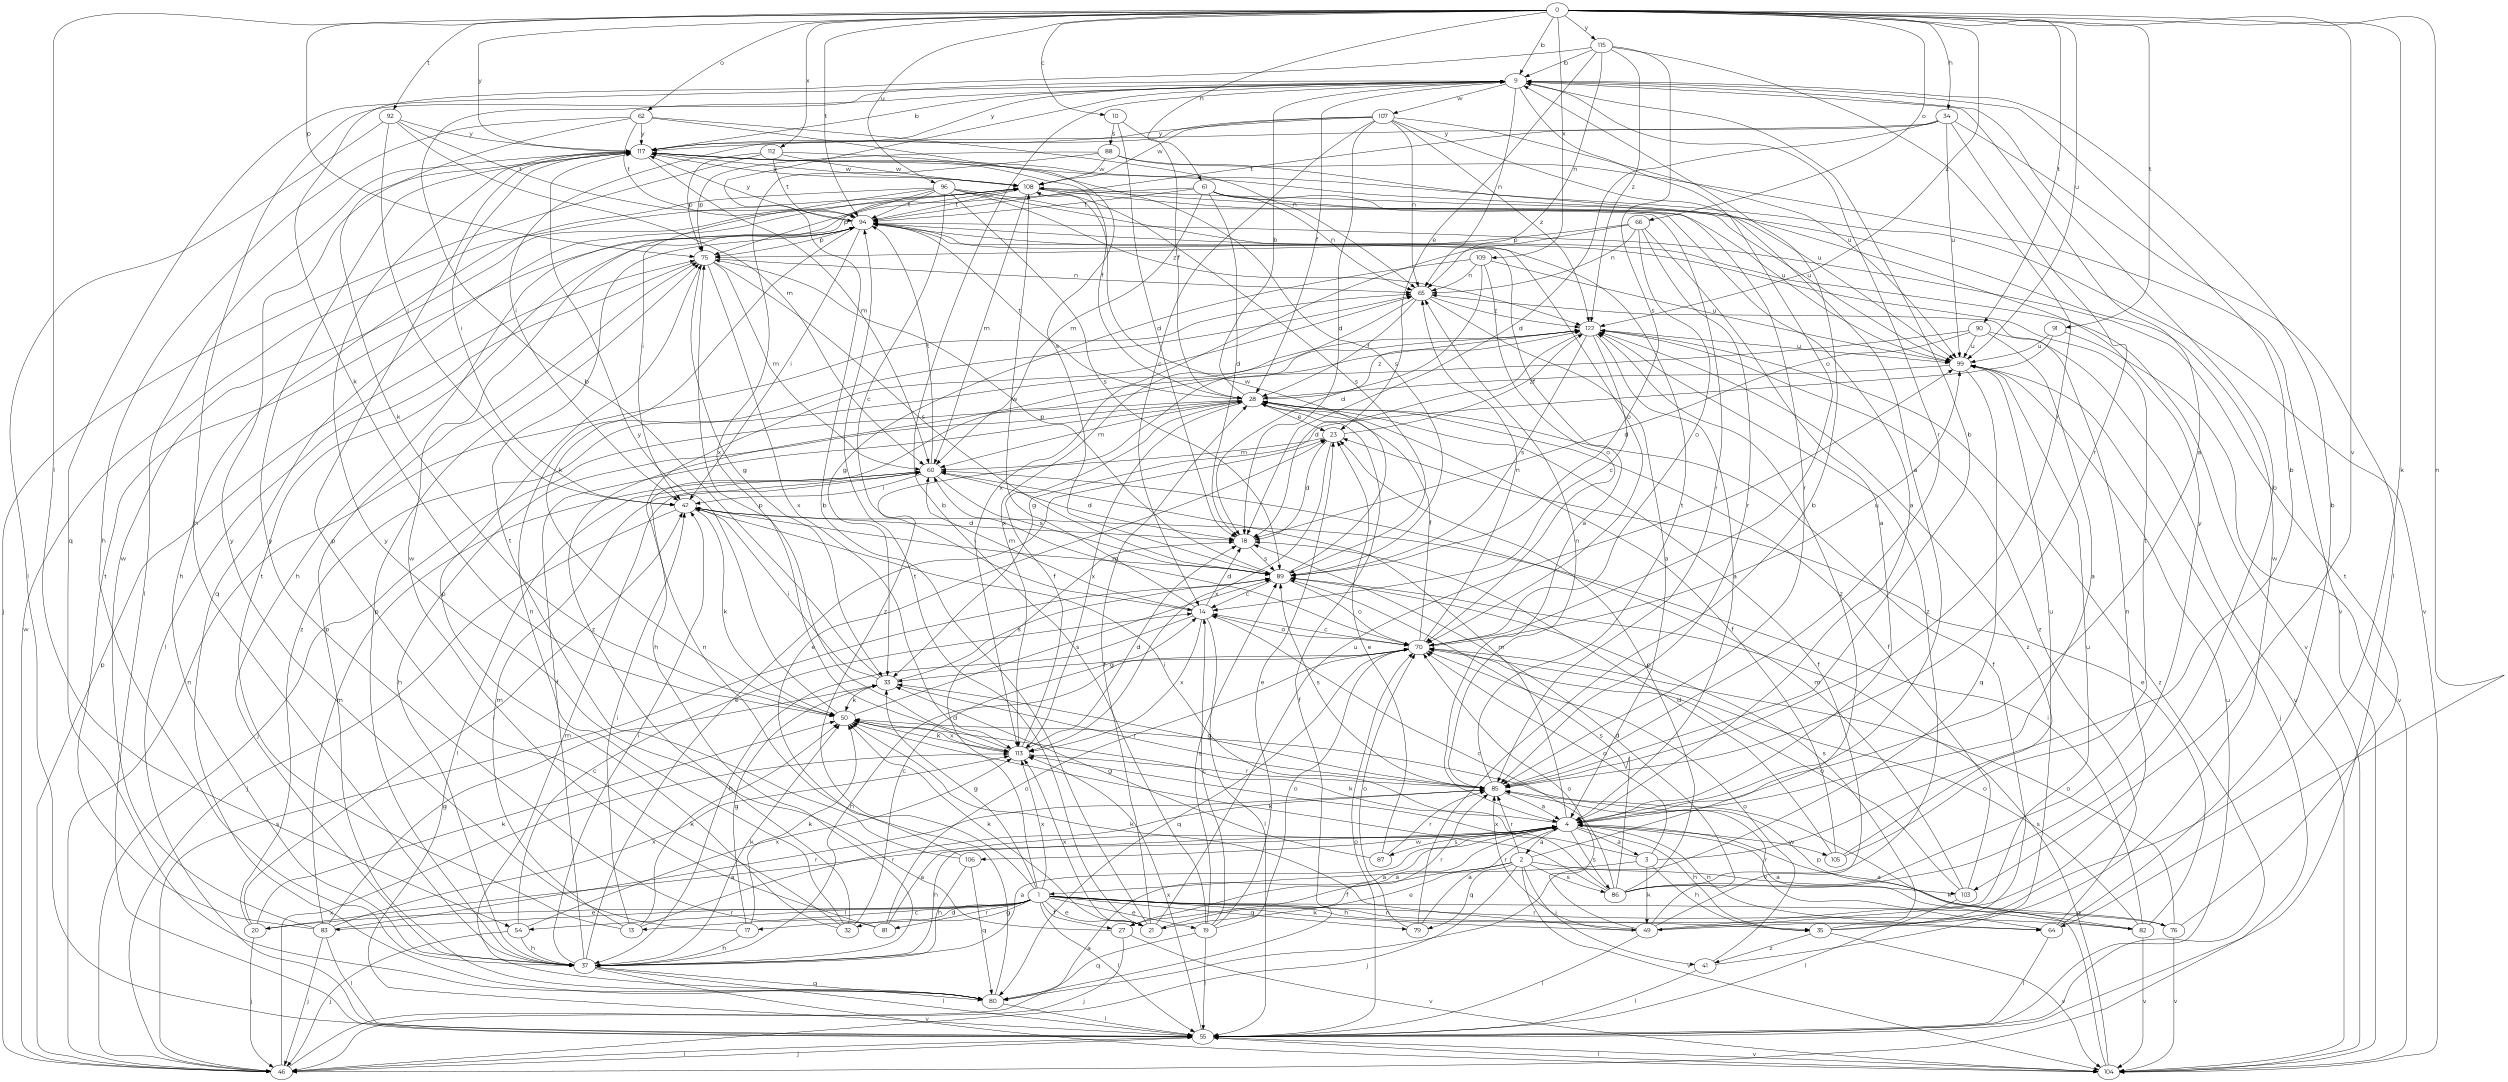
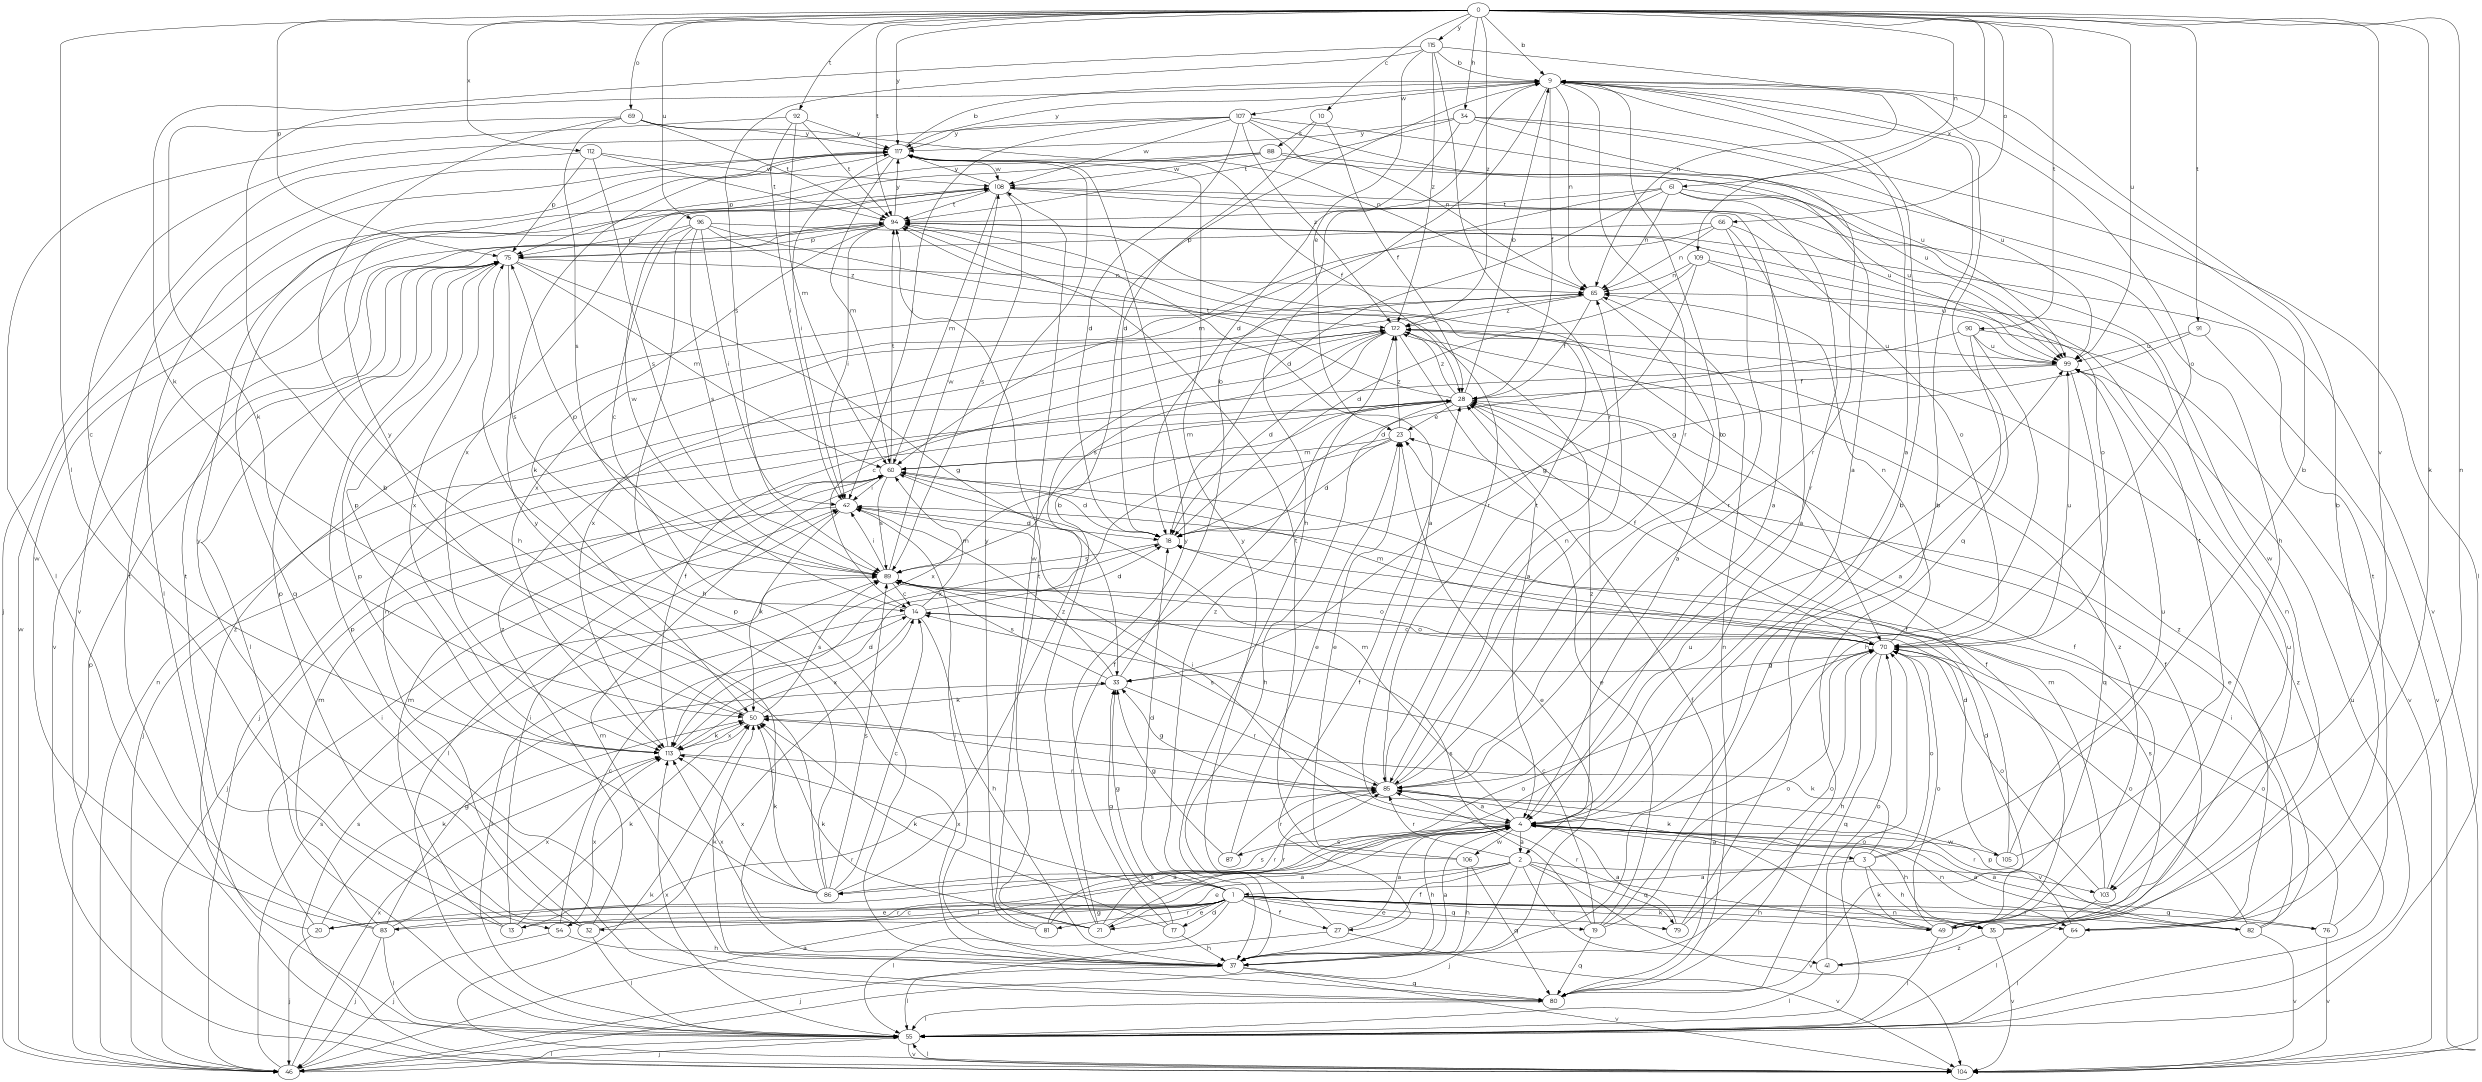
node "62": label "62" -> "69"
edge "96" -> "94": removed, label "t"
edge "107" -> "14": now "107" -> "113"
edge "61" -> "37": now "61" -> "103"
edge "91" -> "33": now "91" -> "18"
edge "32" -> "117": label "p" -> "y"
edge "86" -> "23": now "86" -> "75"
edge "2" -> "122": reversed
edge "19" -> "55": now "32" -> "55"
